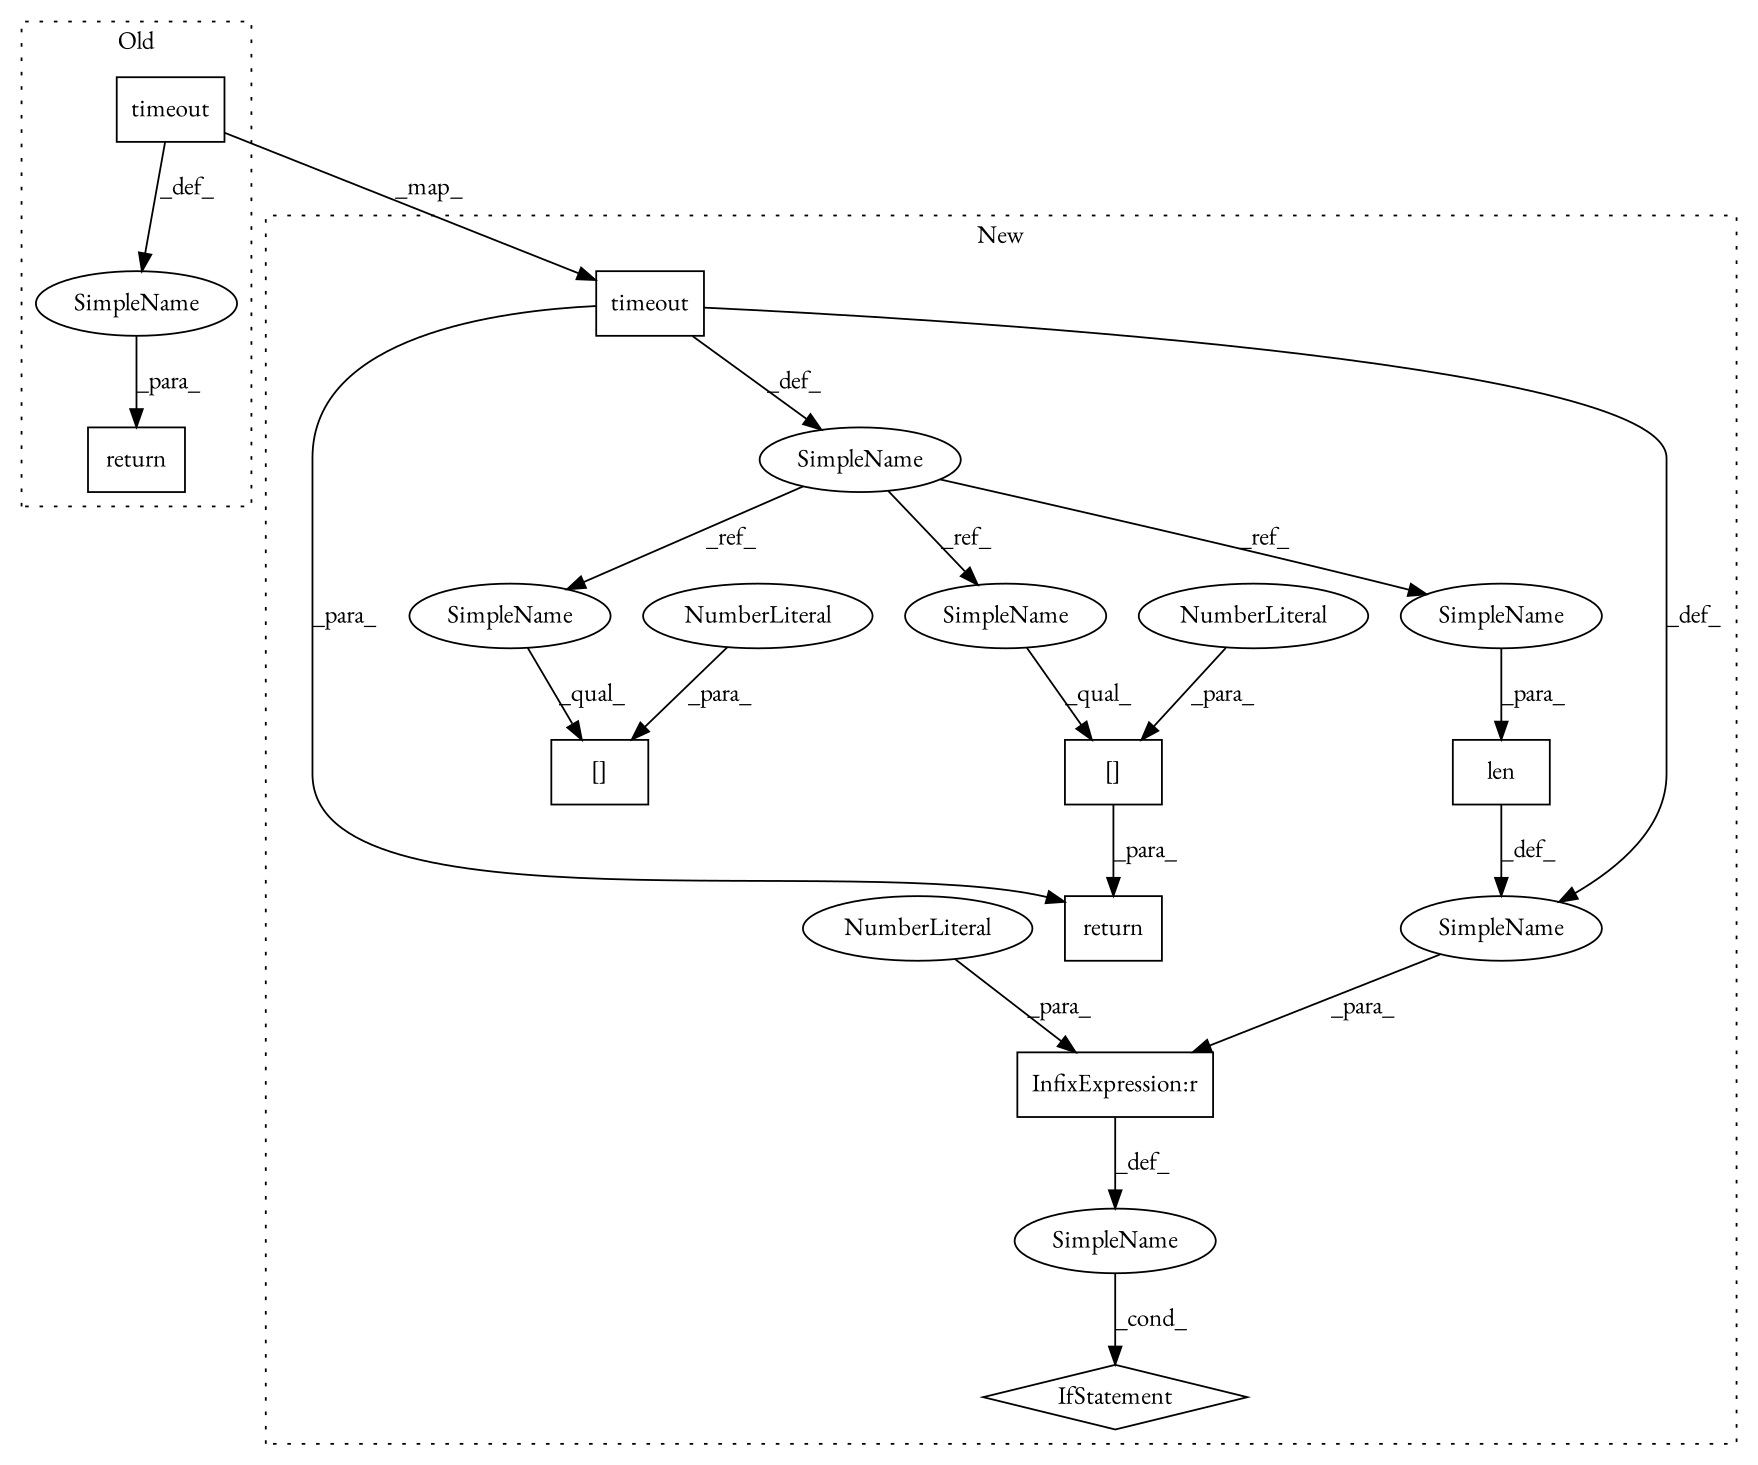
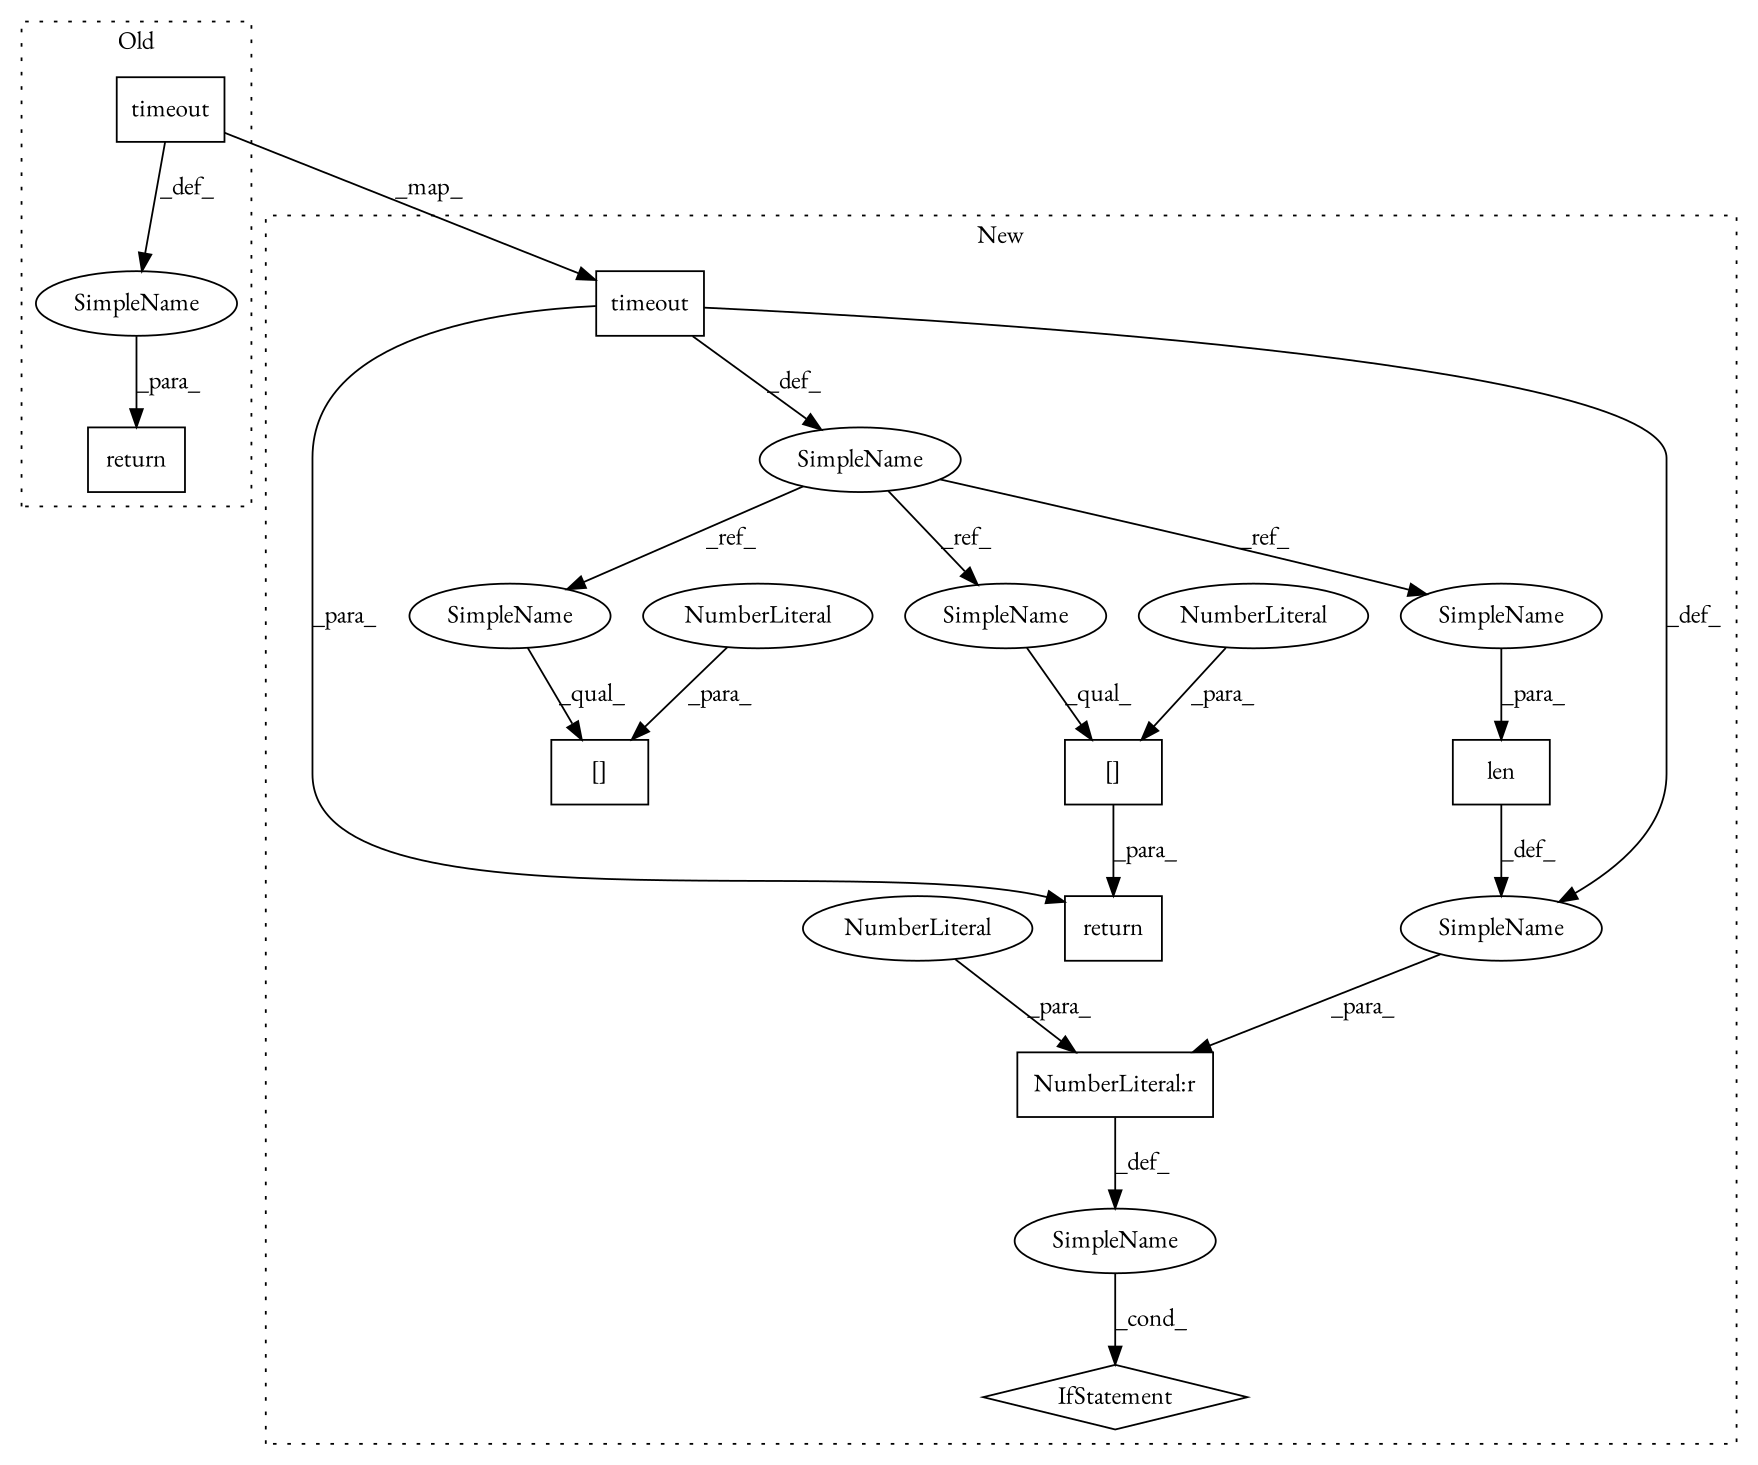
node "InfixExpression:r": label "InfixExpression:r" -> "NumberLiteral:r"
